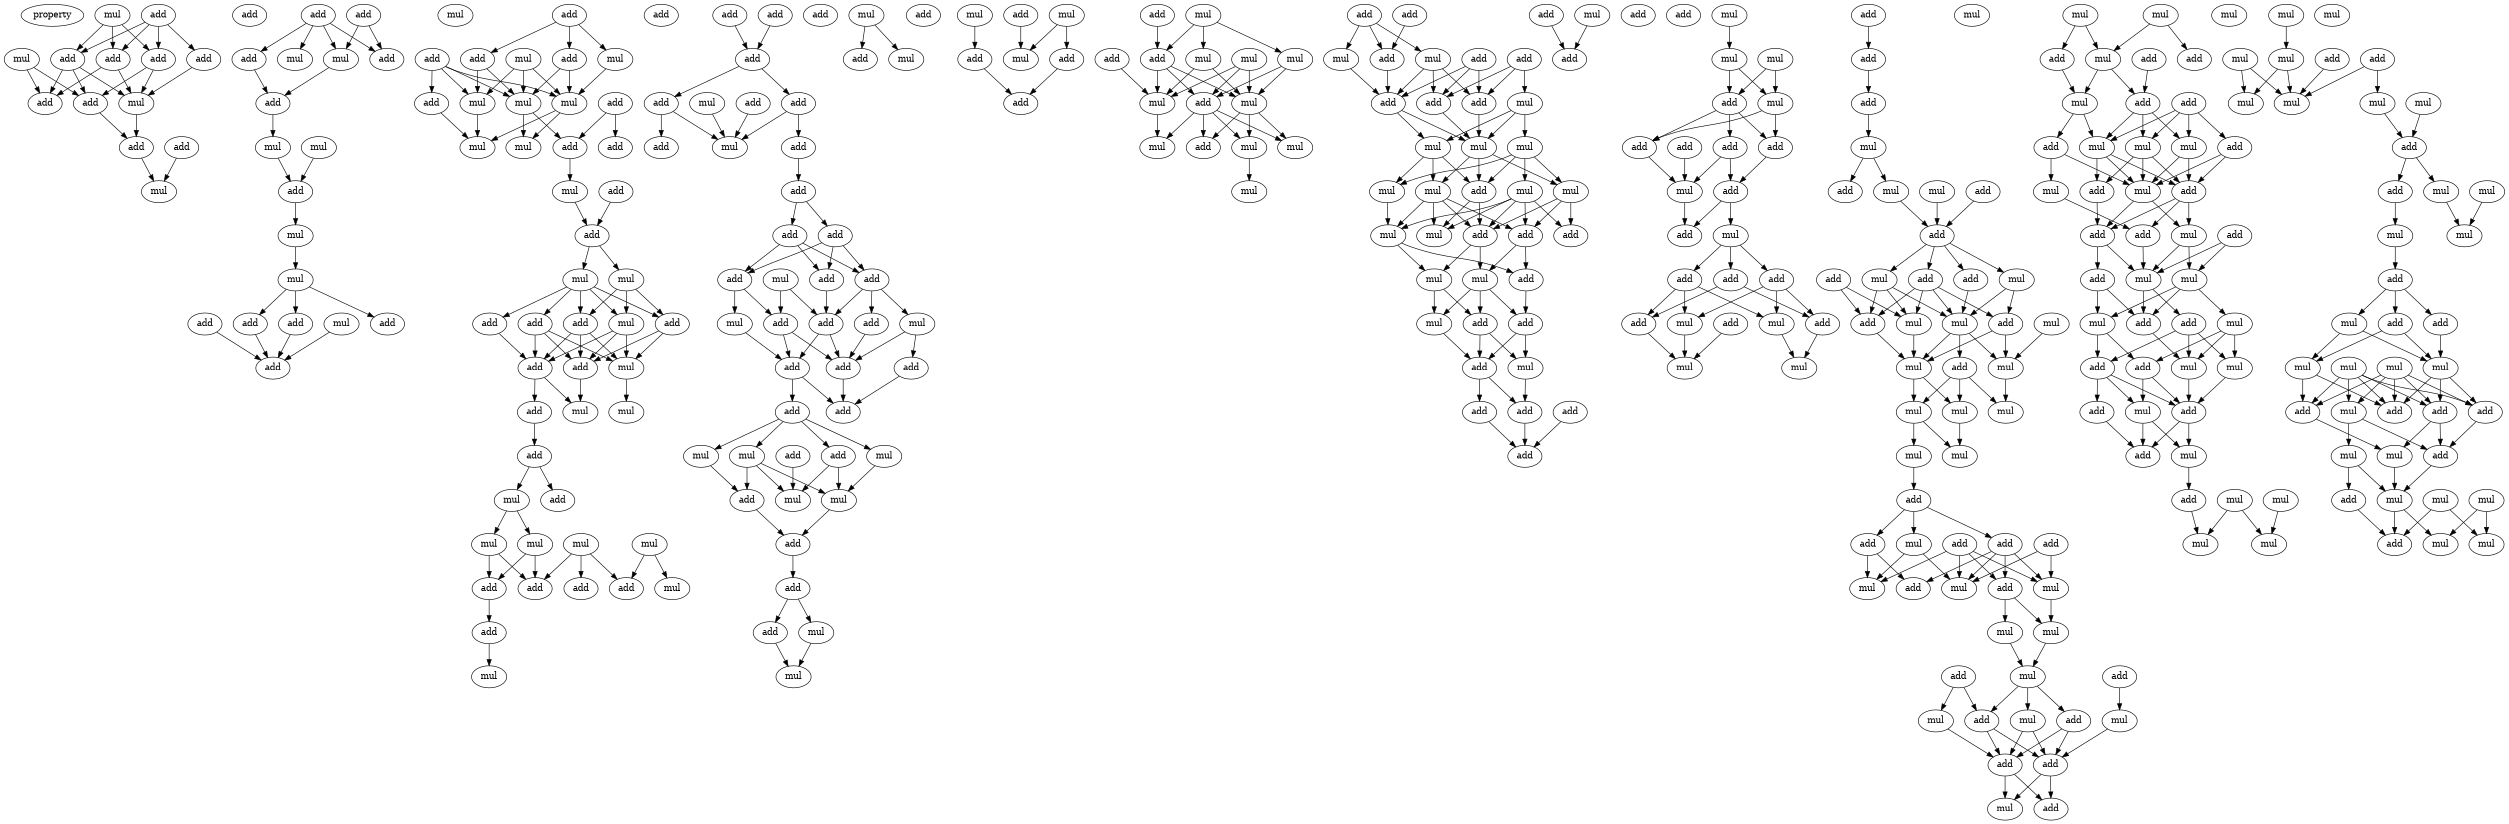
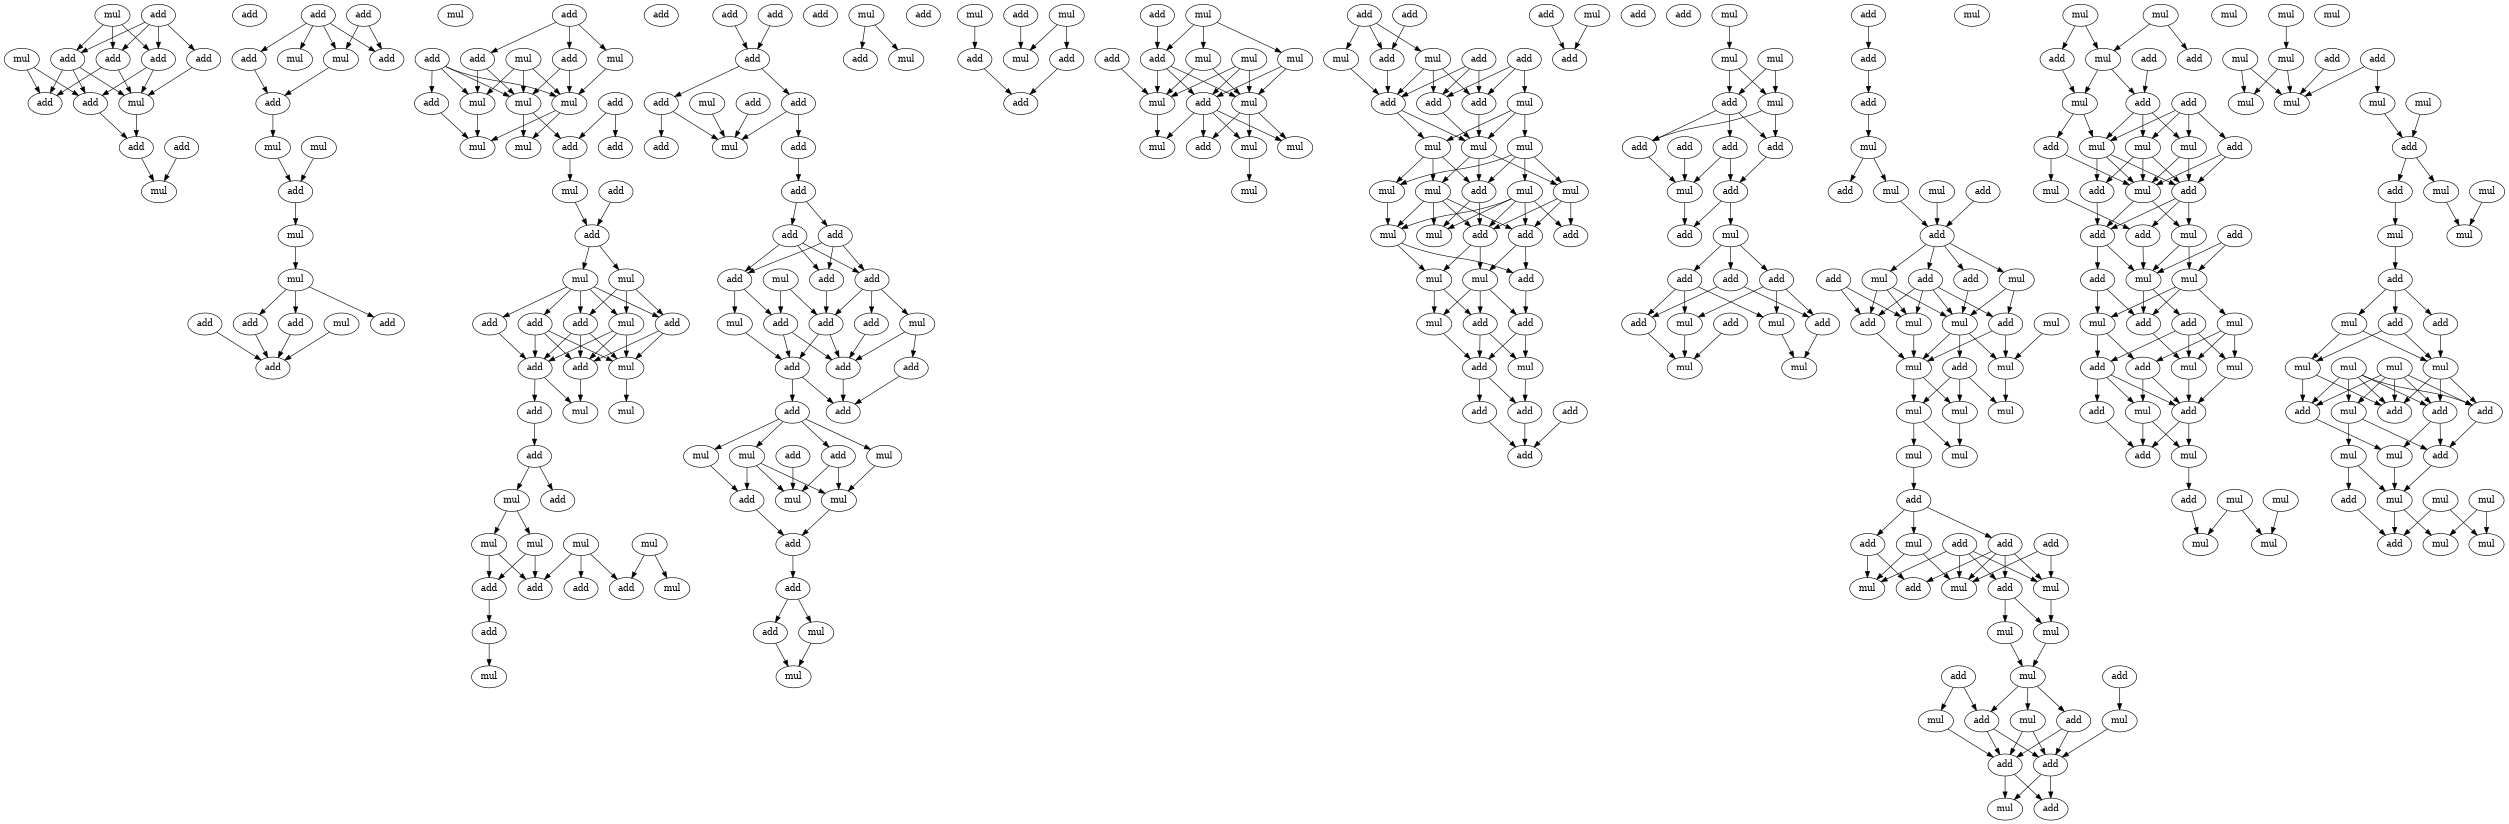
node "property": removed
